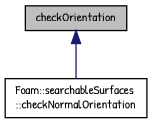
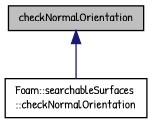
node "checkOrientation": label "checkOrientation" -> "checkNormalOrientation"
